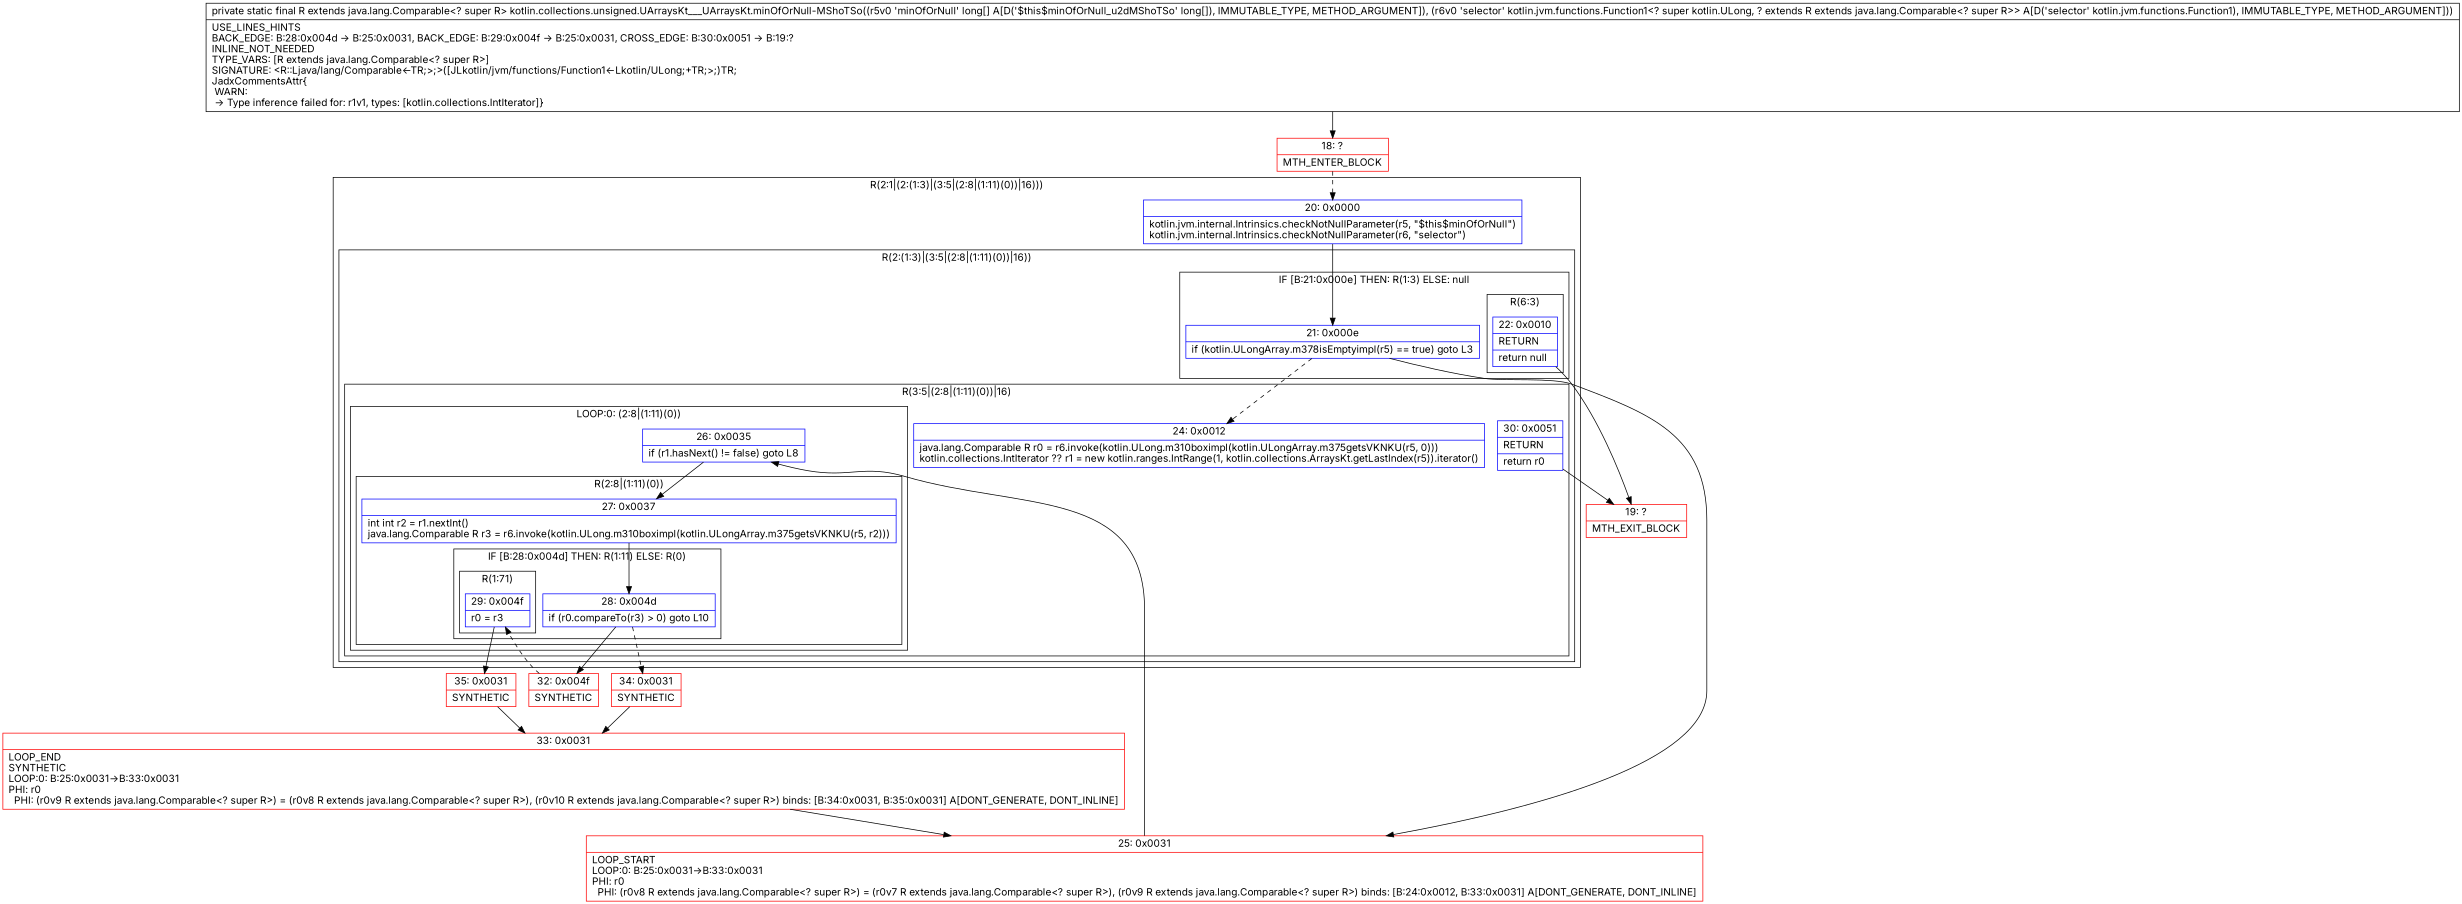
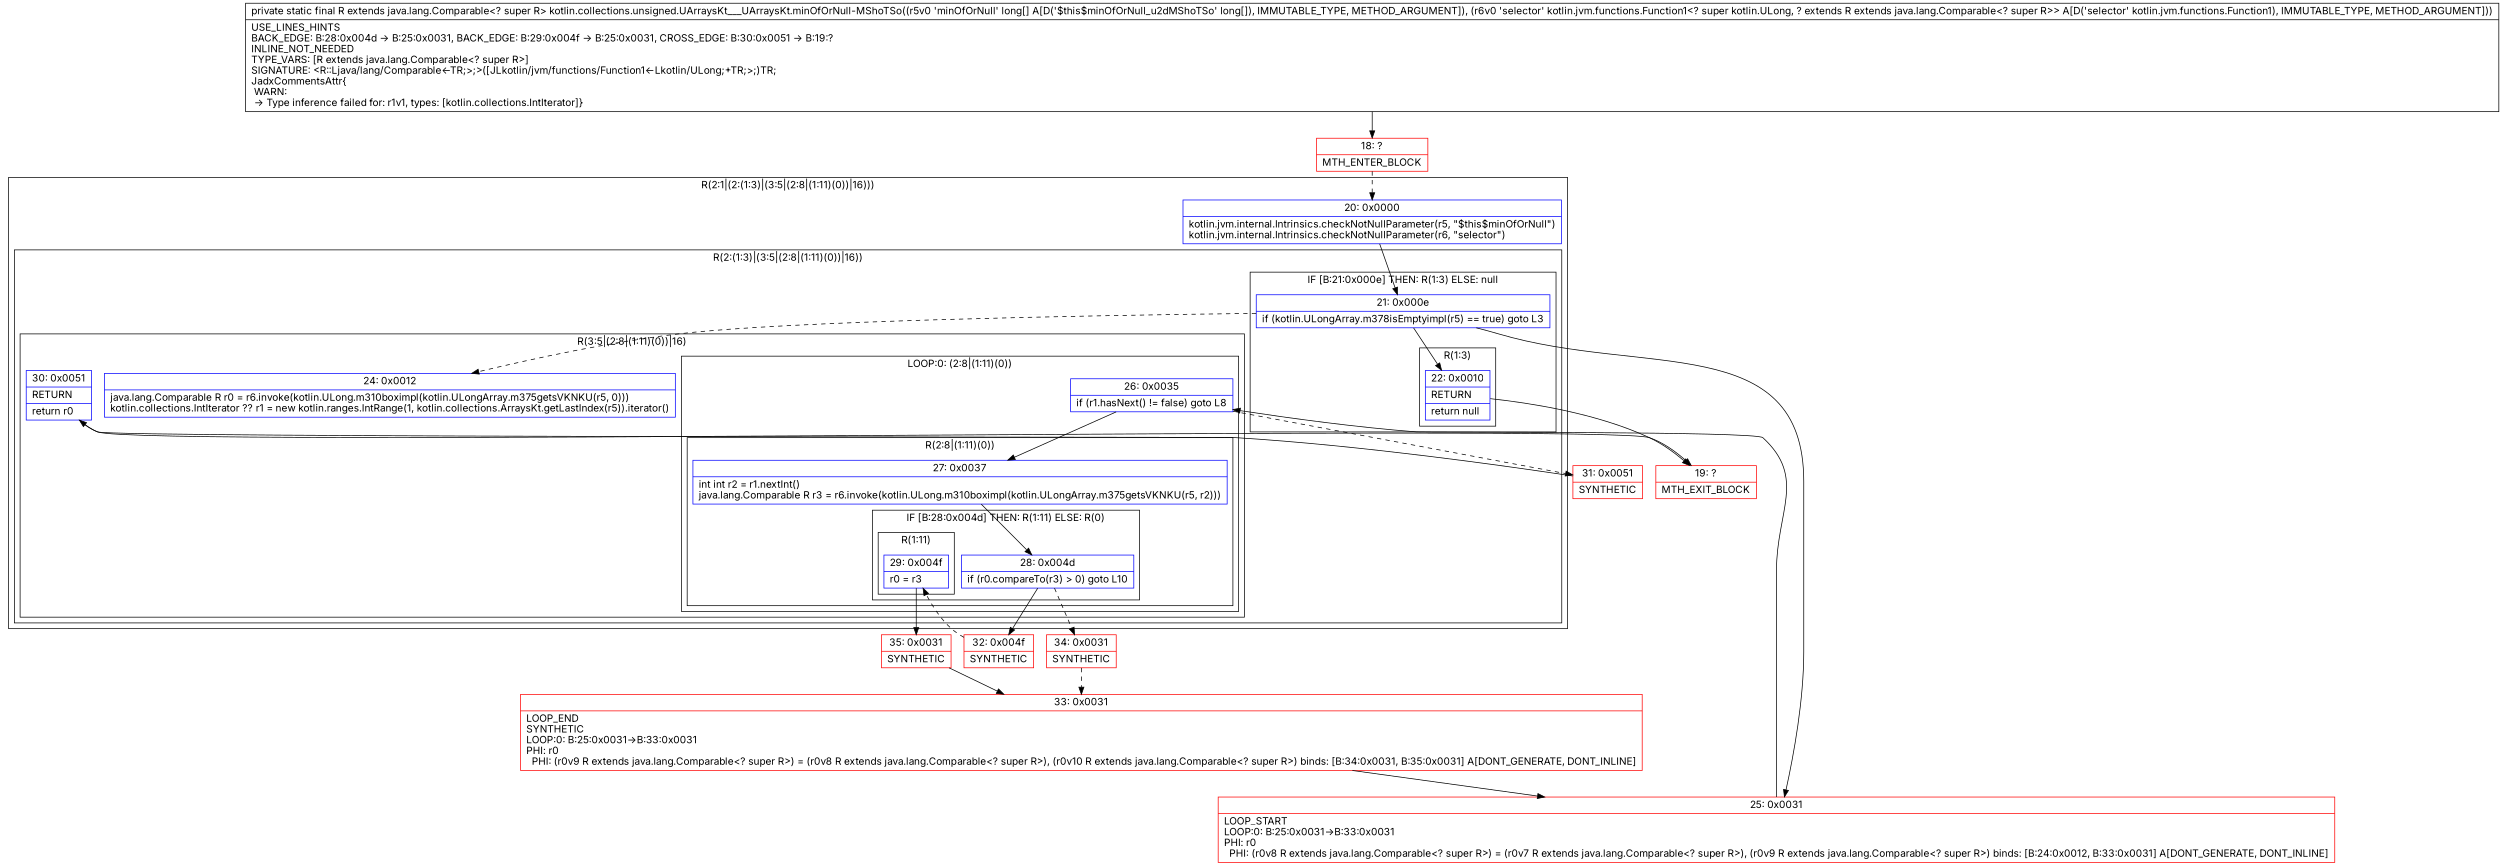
cluster "R(6:3)": label "R(6:3)" -> "R(1:3)"
edge "21: 0x000e" -> "22: 0x0010": added
node "31: 0x0051": added
cluster "R(1:71)": label "R(1:71)" -> "R(1:11)"
edge "34: 0x0031" -> "33: 0x0031": style solid -> dashed
